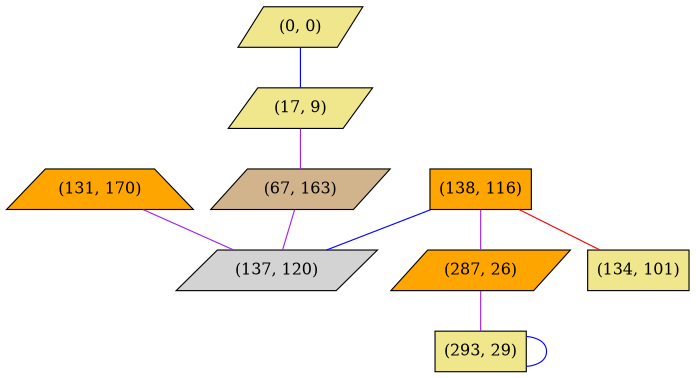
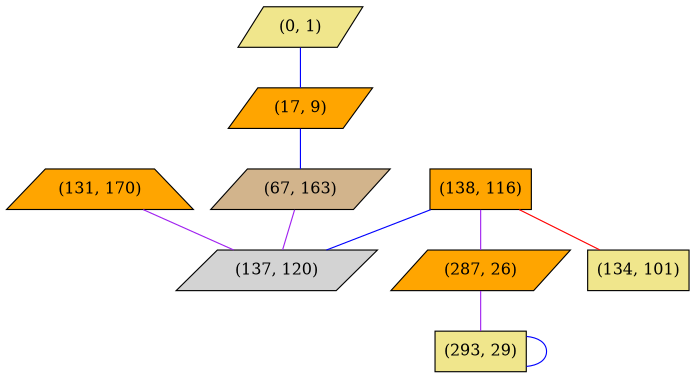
node "(0, 0)": label "(0, 0)" -> "(0, 1)"
node "(17, 9)": fillcolor khaki -> orange
edge "(17, 9)" -- "(67, 163)": color purple -> blue
